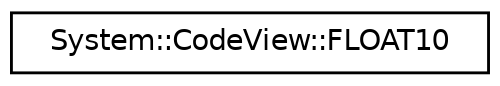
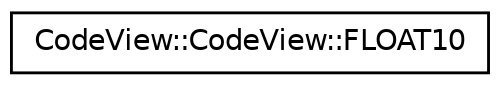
node "System::CodeView::FLOAT10": label "System::CodeView::FLOAT10" -> "CodeView::CodeView::FLOAT10"
